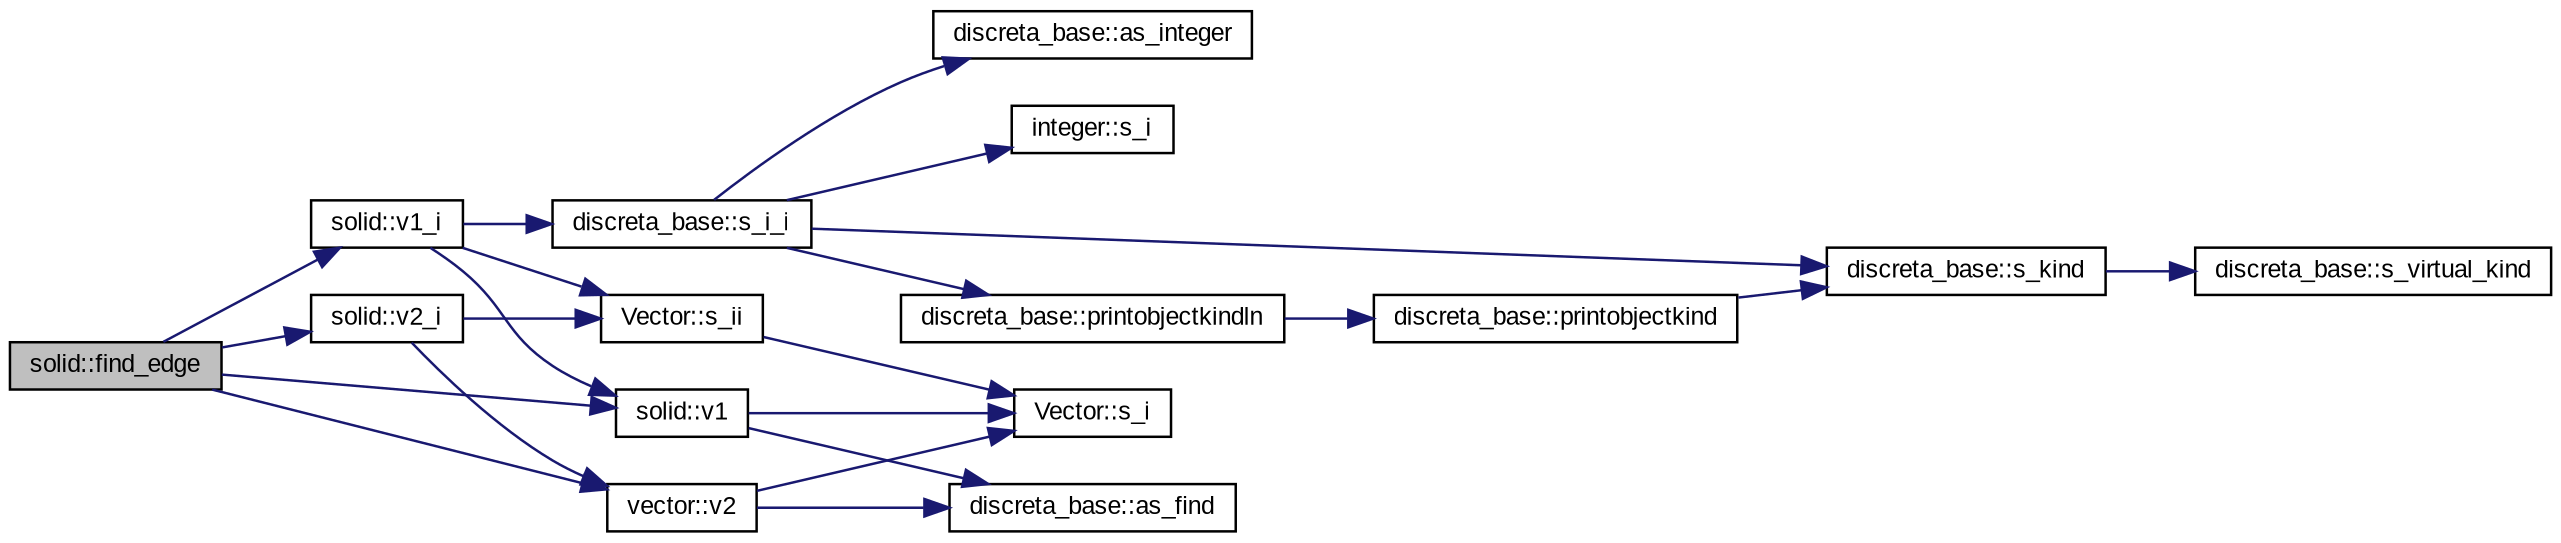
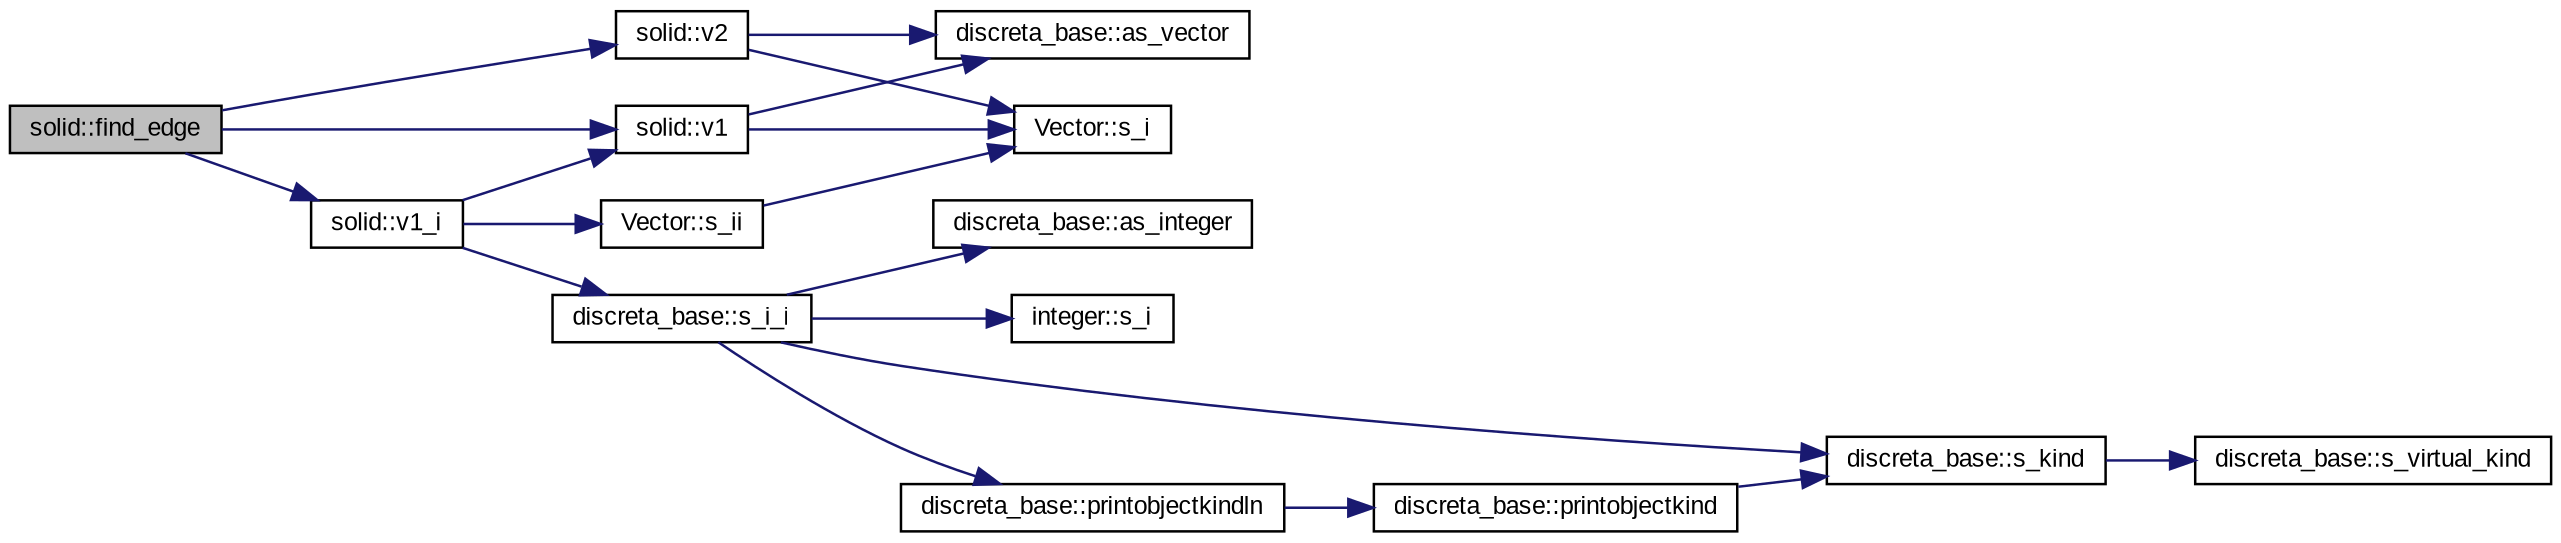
node "solid::v2_i": removed
node "vector::v2": label "vector::v2" -> "solid::v2"
node "discreta_base::as_find": label "discreta_base::as_find" -> "discreta_base::as_vector"
